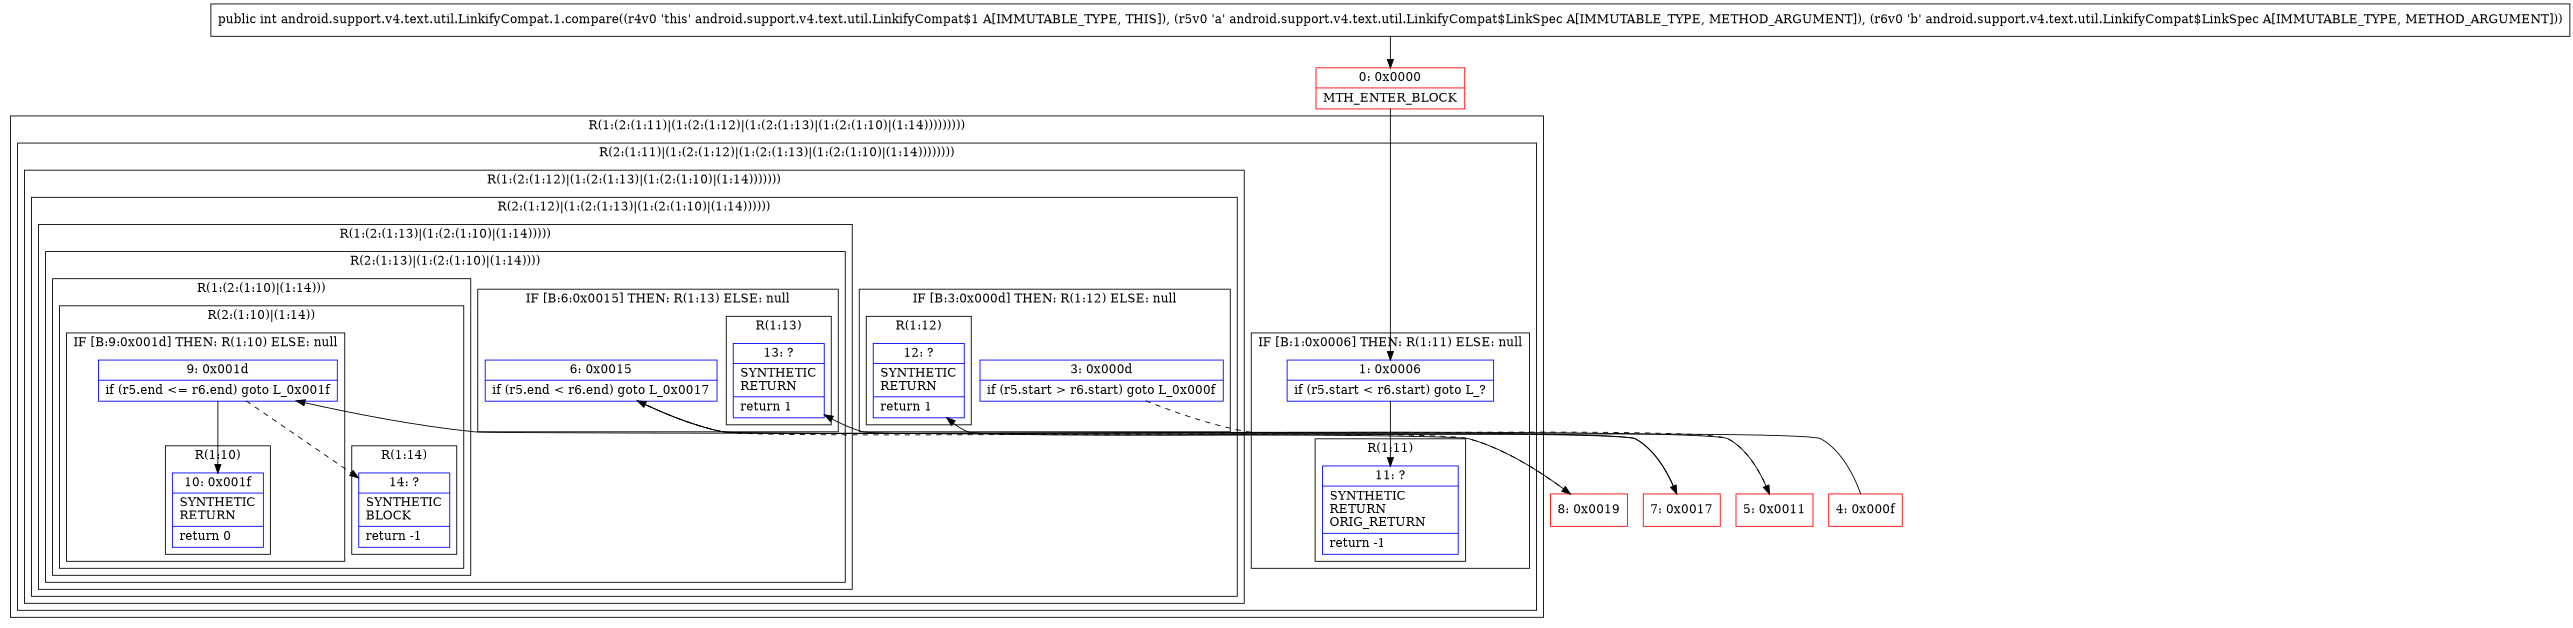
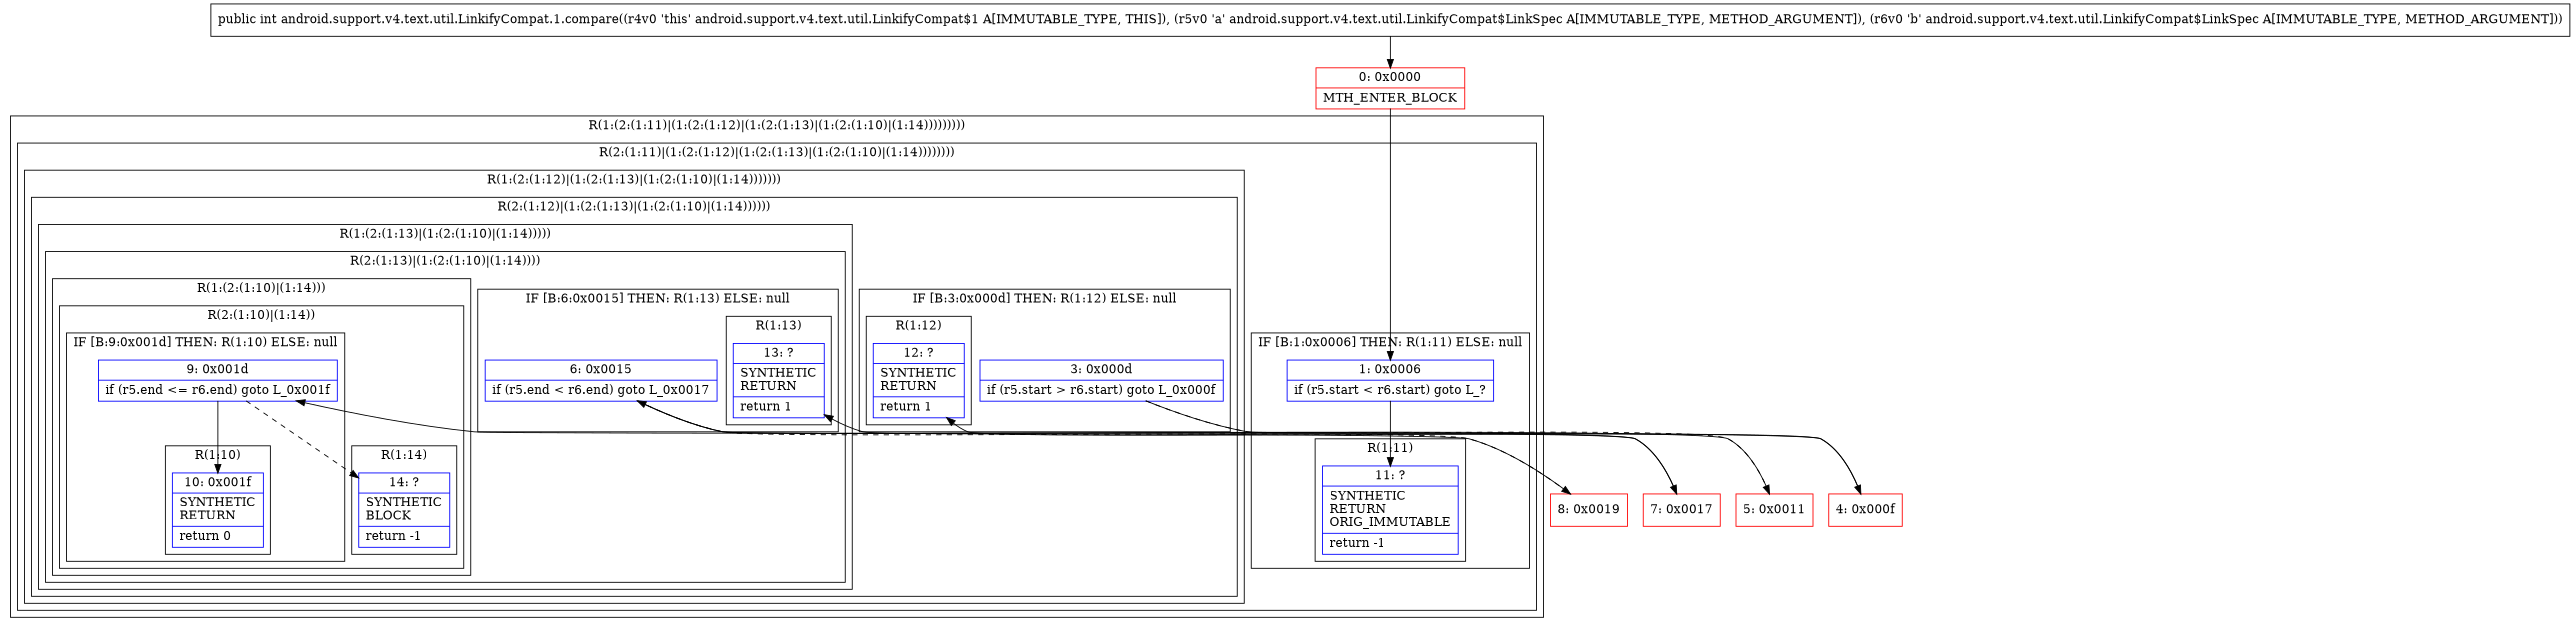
edge "3: 0x000d" -> "4: 0x000f": added
node "11: ?": text "ORIG_RETURN" -> "ORIG_IMMUTABLE"
